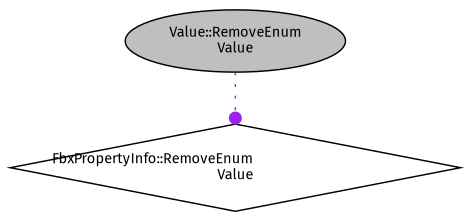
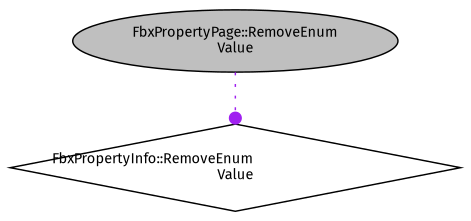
node "Value::RemoveEnum Value": label "Value::RemoveEnum Value" -> "FbxPropertyPage::RemoveEnum Value"
